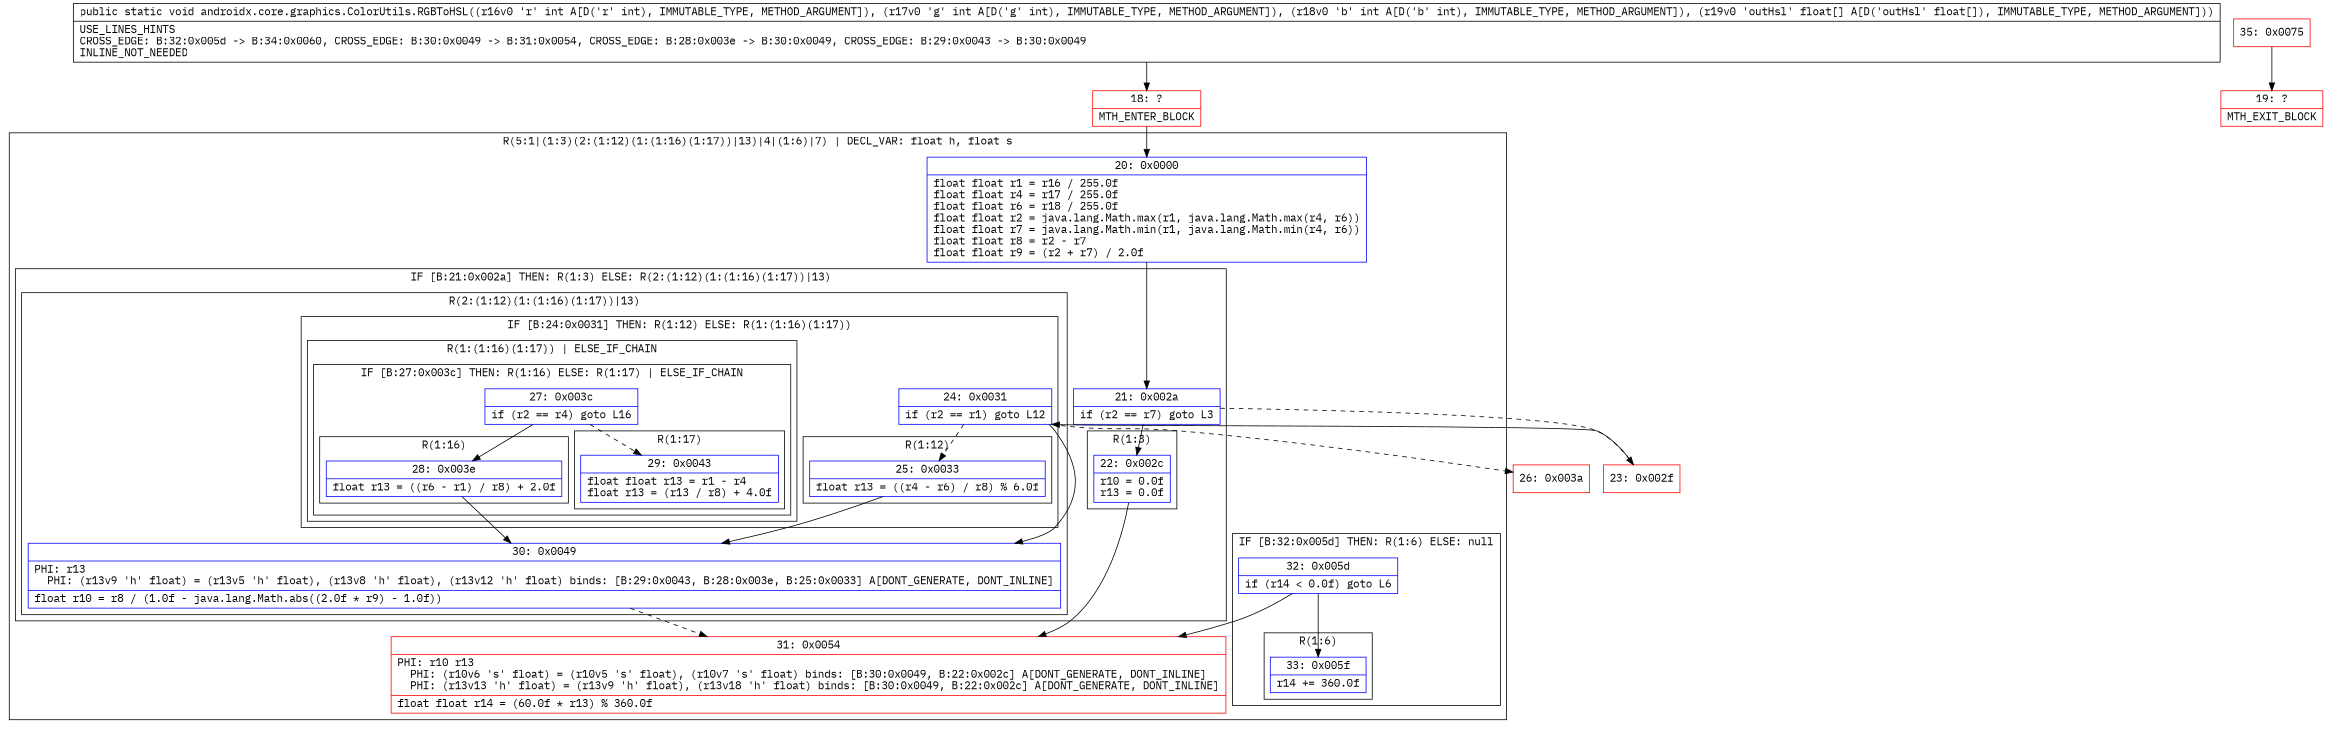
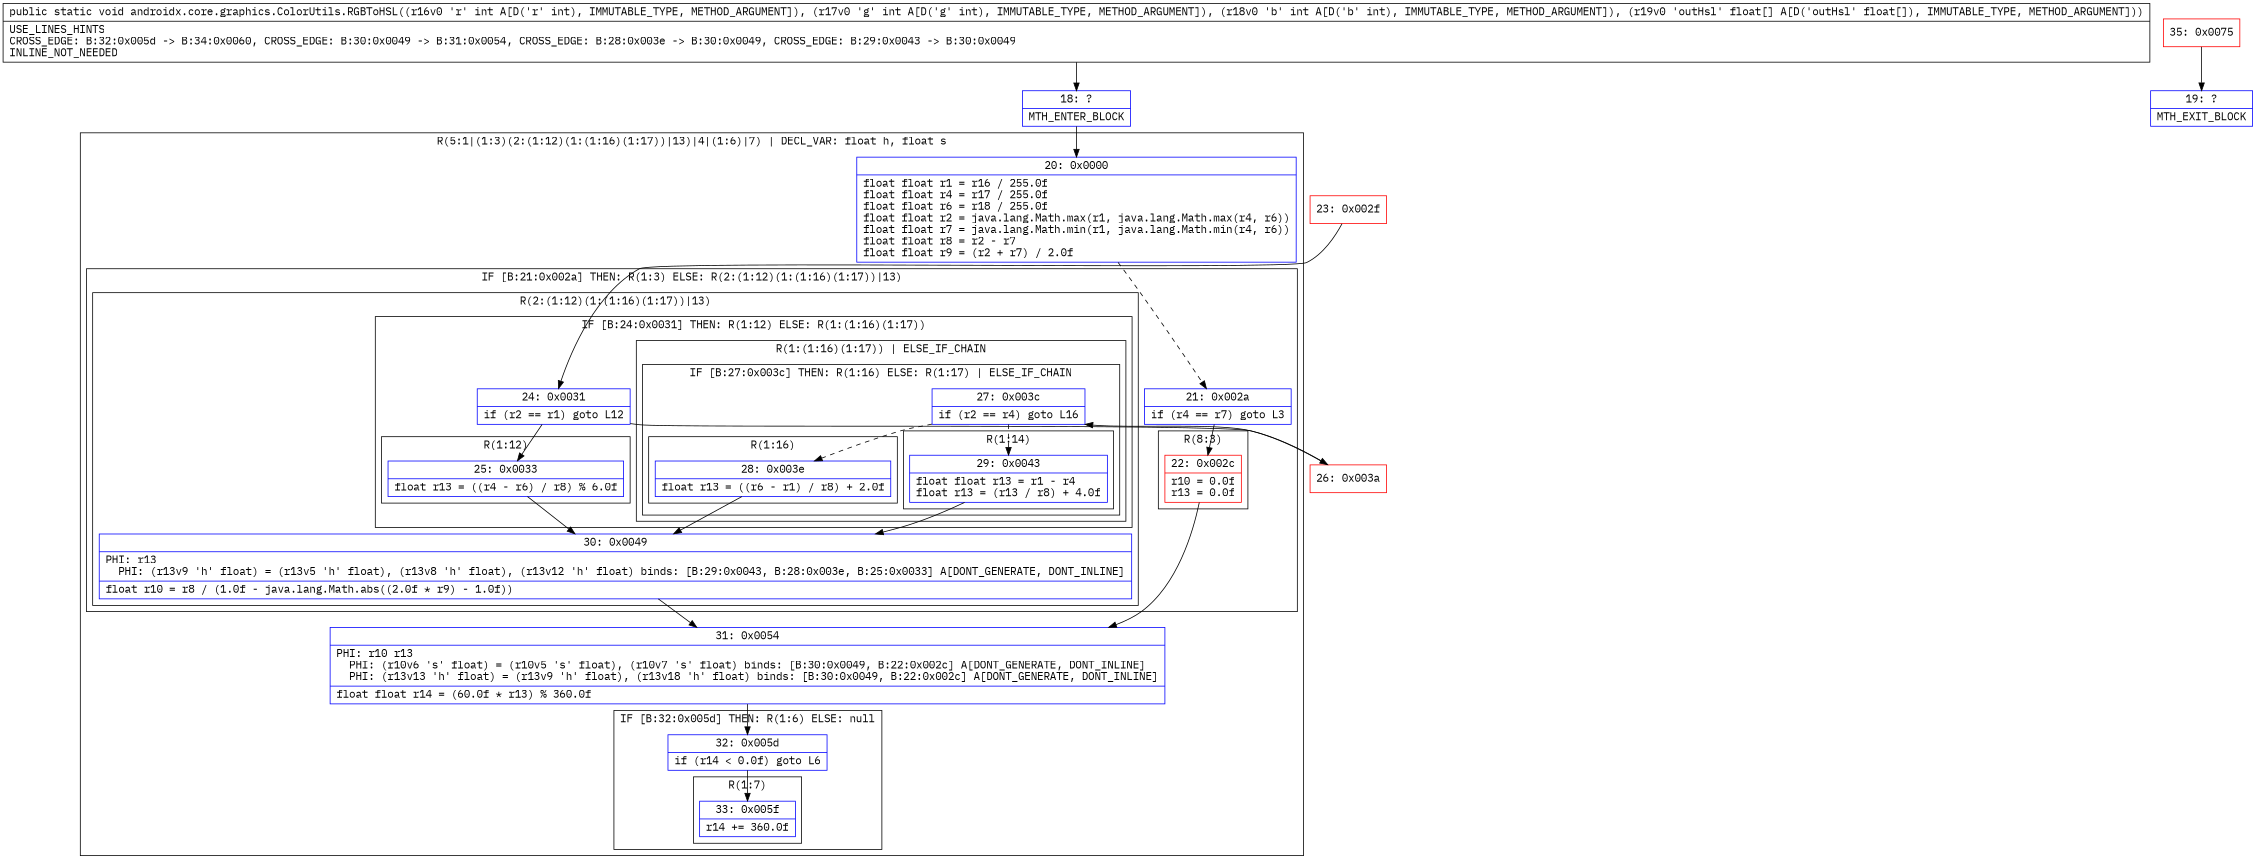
node "18: ?": color red -> blue
node "19: ?": color red -> blue
edge "20: 0x0000" -> "21: 0x002a": style solid -> dashed
edge "21: 0x002a" -> "23: 0x002f": removed
node "21: 0x002a": text "if (r2 == r7) goto L3" -> "if (r4 == r7) goto L3"
edge "26: 0x003a" -> "27: 0x003c": added
cluster "R(1:17)": label "R(1:17)" -> "R(1:14)"
cluster "R(1:3)": label "R(1:3)" -> "R(8:3)"
edge "27: 0x003c" -> "28: 0x003e": style solid -> dashed
edge "24: 0x0031" -> "26: 0x003a": style dashed -> solid
edge "24: 0x0031" -> "25: 0x0033": style dashed -> solid
node "22: 0x002c": color blue -> red
edge "24: 0x0031" -> "30: 0x0049": now "29: 0x0043" -> "30: 0x0049"
edge "32: 0x005d" -> "31: 0x0054": reversed
edge "30: 0x0049" -> "31: 0x0054": style dashed -> solid
cluster "R(1:6)": label "R(1:6)" -> "R(1:7)"
node "31: 0x0054": color red -> blue
